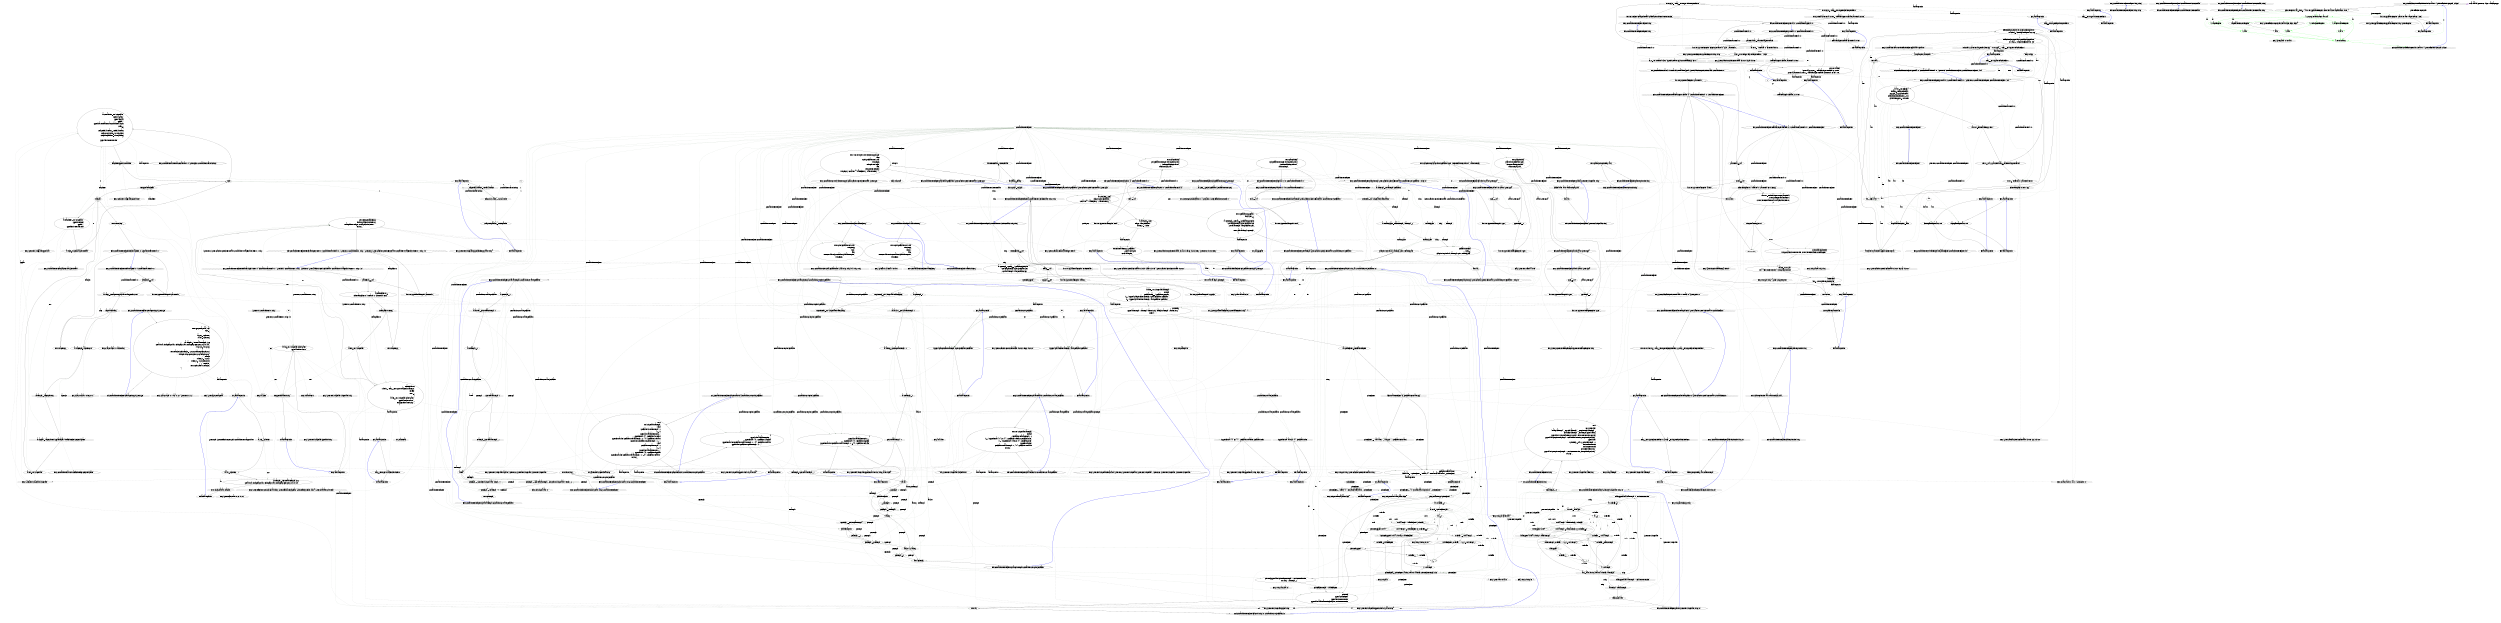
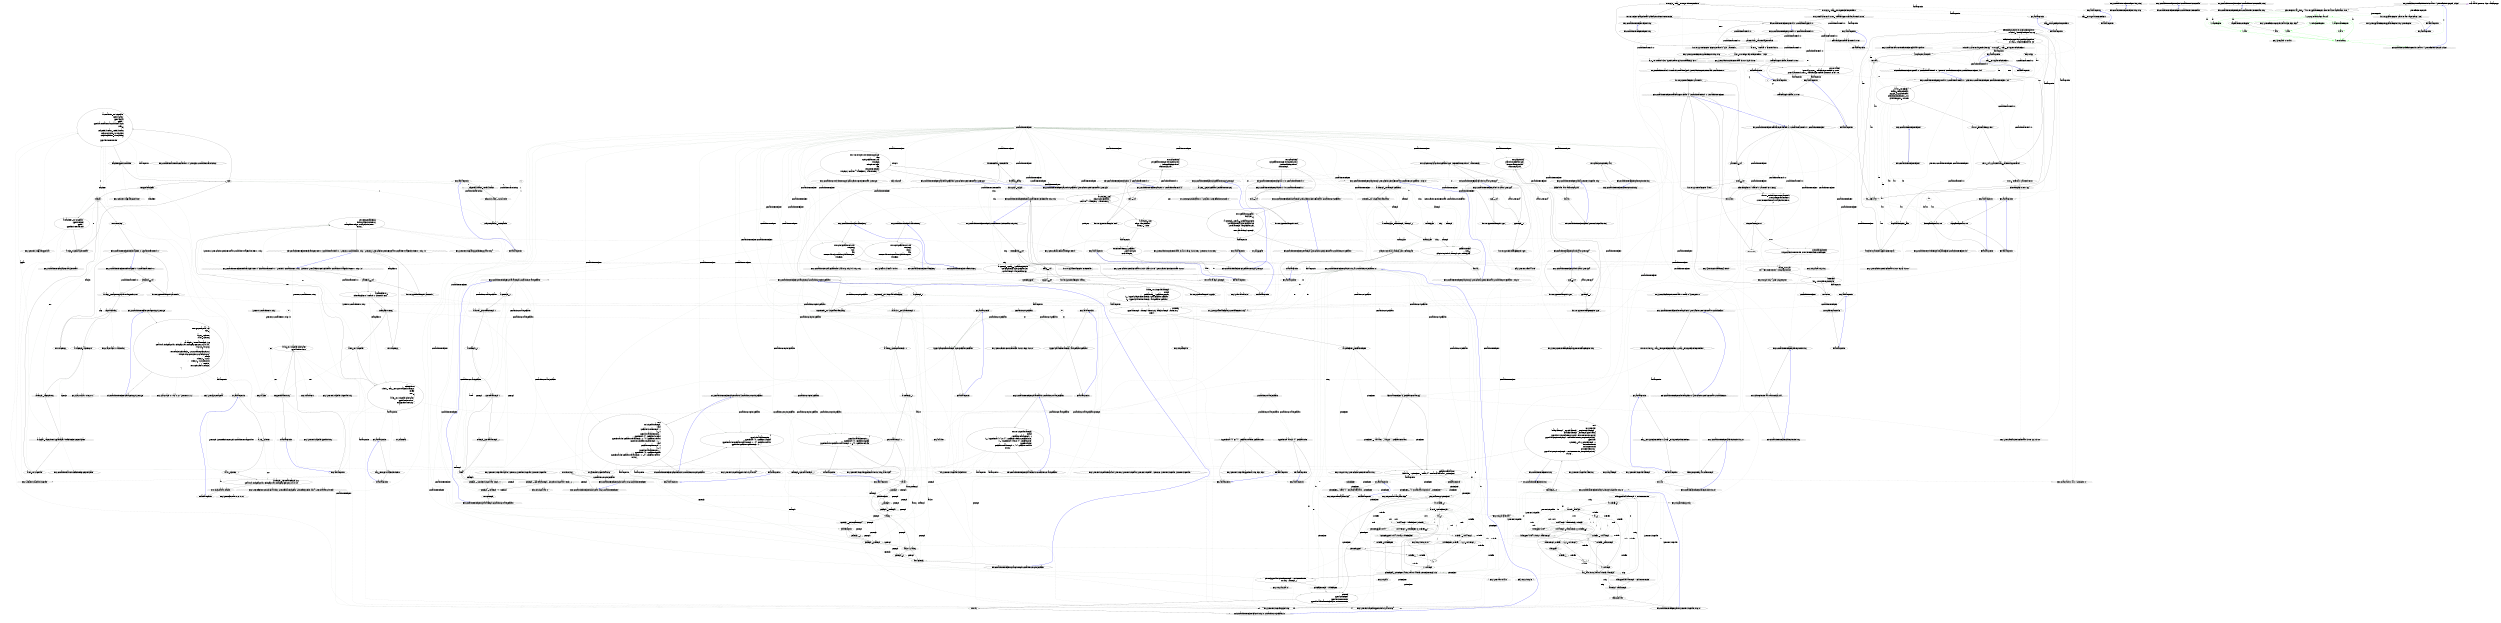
edge "var errors = ((NotParsed<T>)parserResult).Errors" -> "!errors.Any(e => e.Tag == ErrorType.HelpVerbRequestedError)": added, label "errors"
